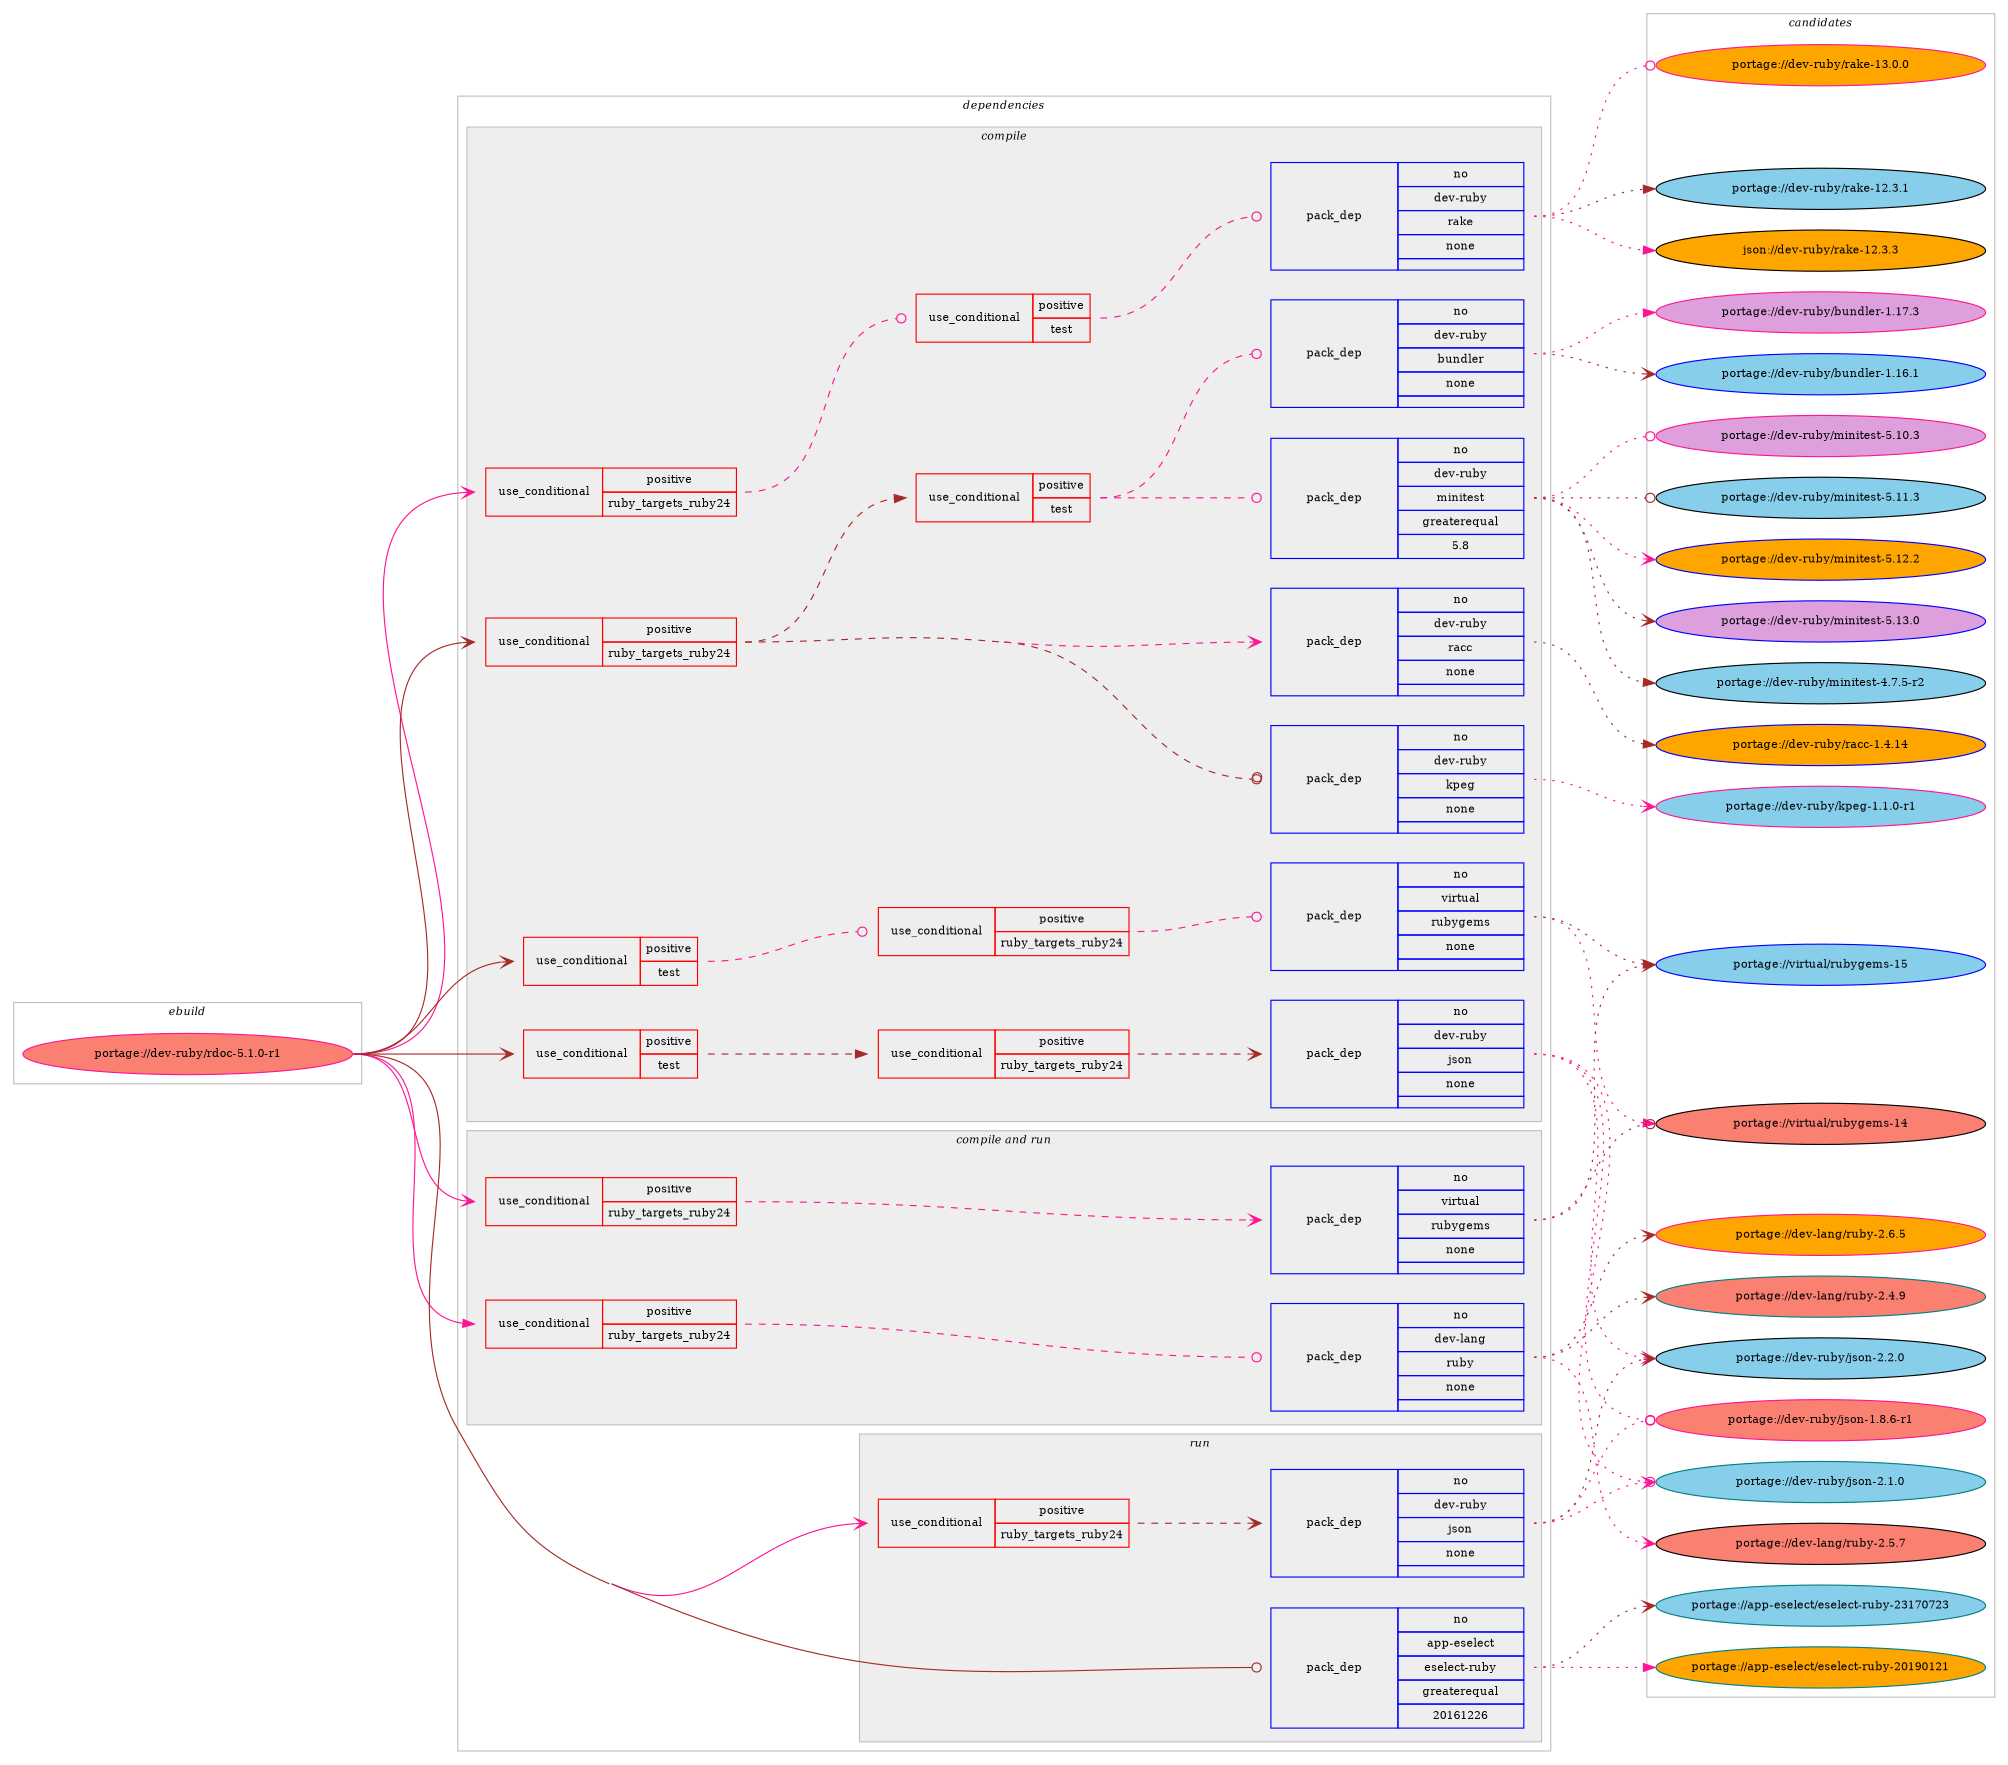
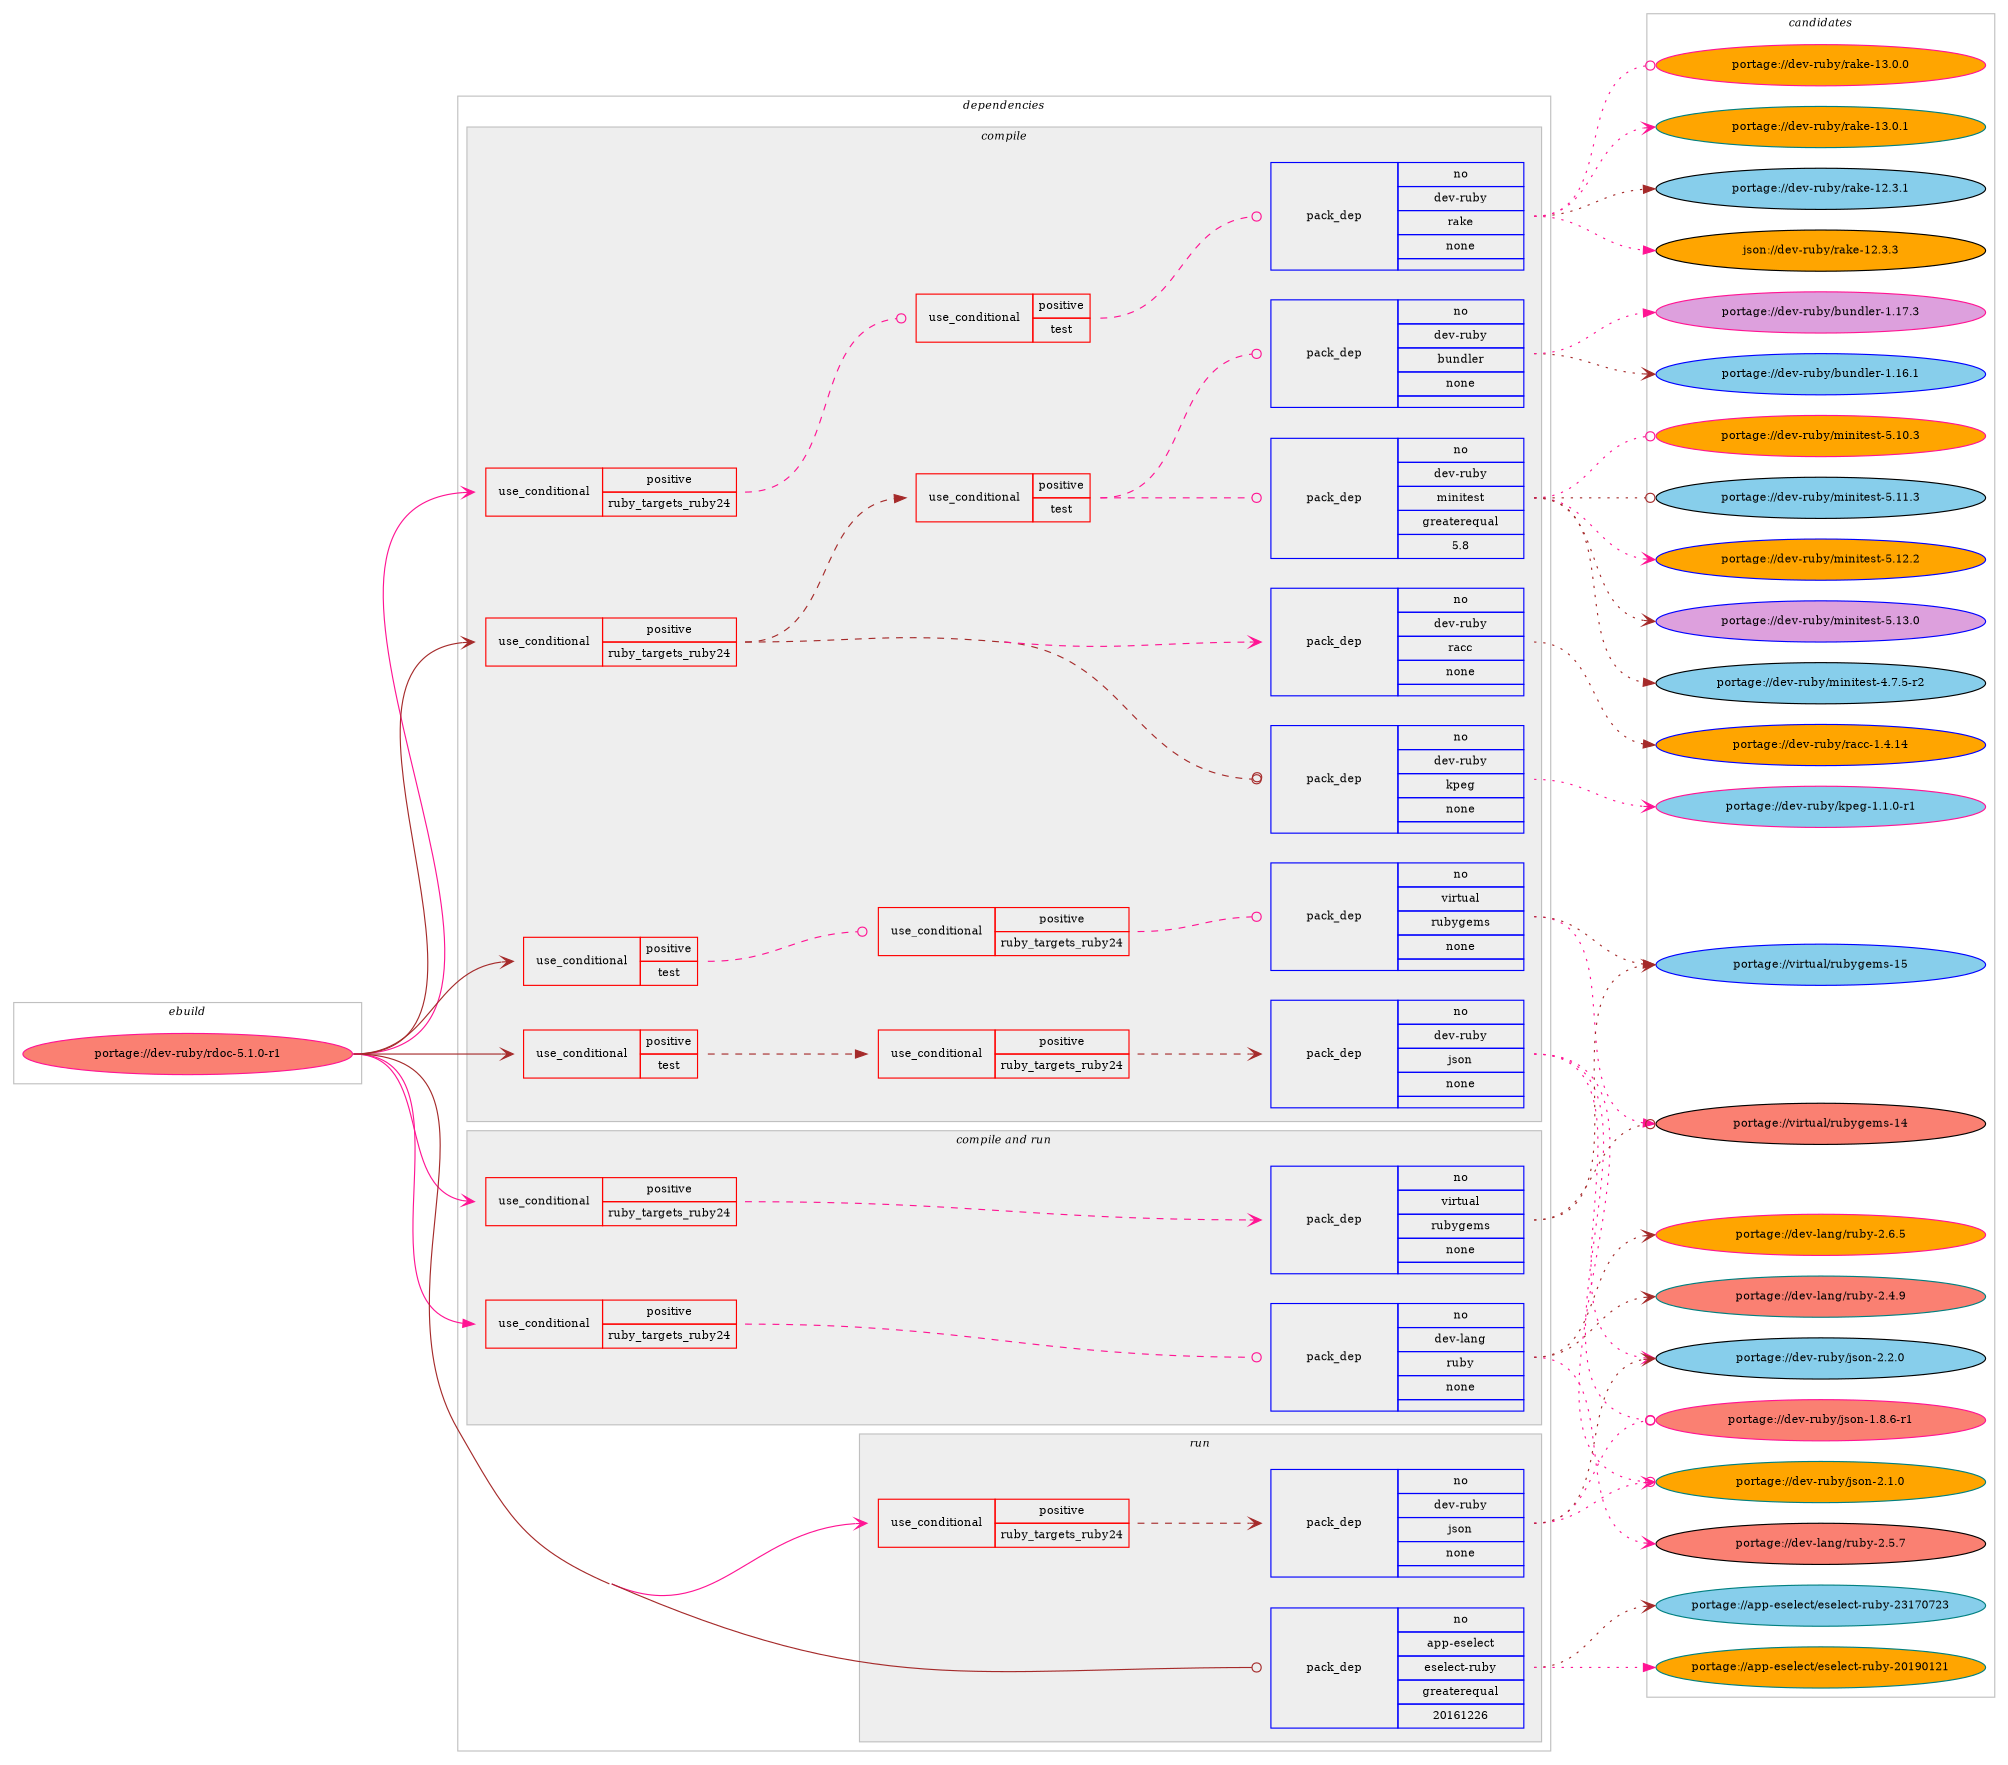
node "portage://dev-ruby/rake-13.0.1": added
node "portage://dev-ruby/minitest-5.10.3": fillcolor plum -> orange
node "portage://dev-ruby/json-2.1.0": fillcolor skyblue -> orange
